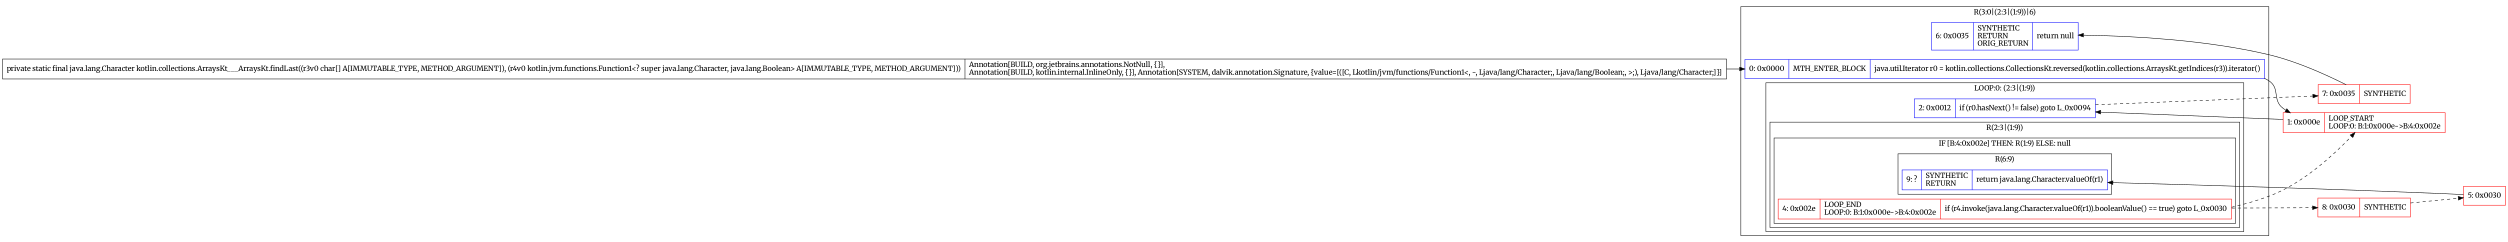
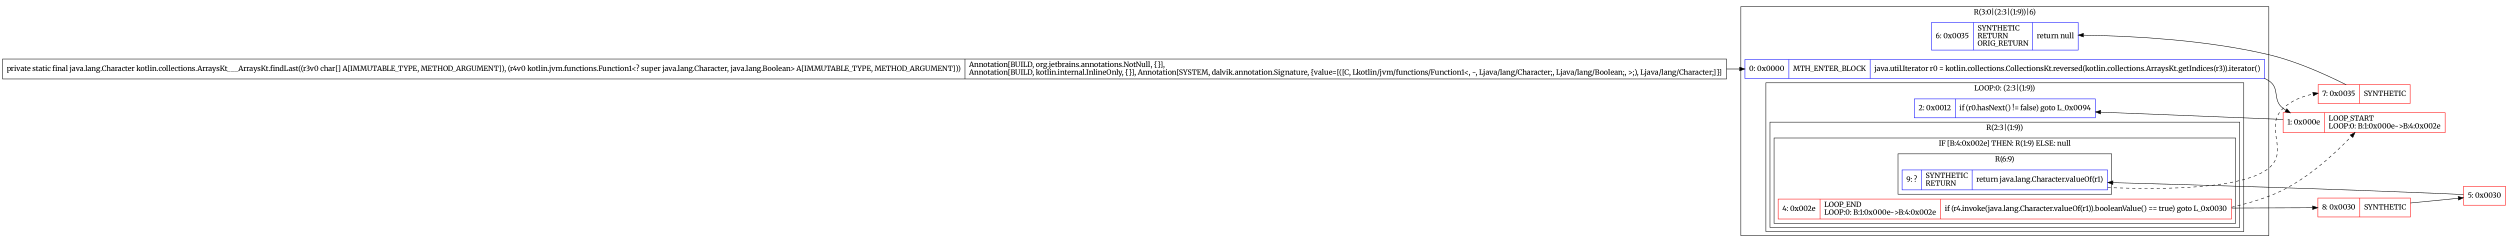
edge "2: 0x0012" -> "7: 0x0035": now "9: ?" -> "7: 0x0035"
edge "8: 0x0030" -> "5: 0x0030": style dashed -> solid
edge "4: 0x002e" -> "8: 0x0030": style dashed -> solid
